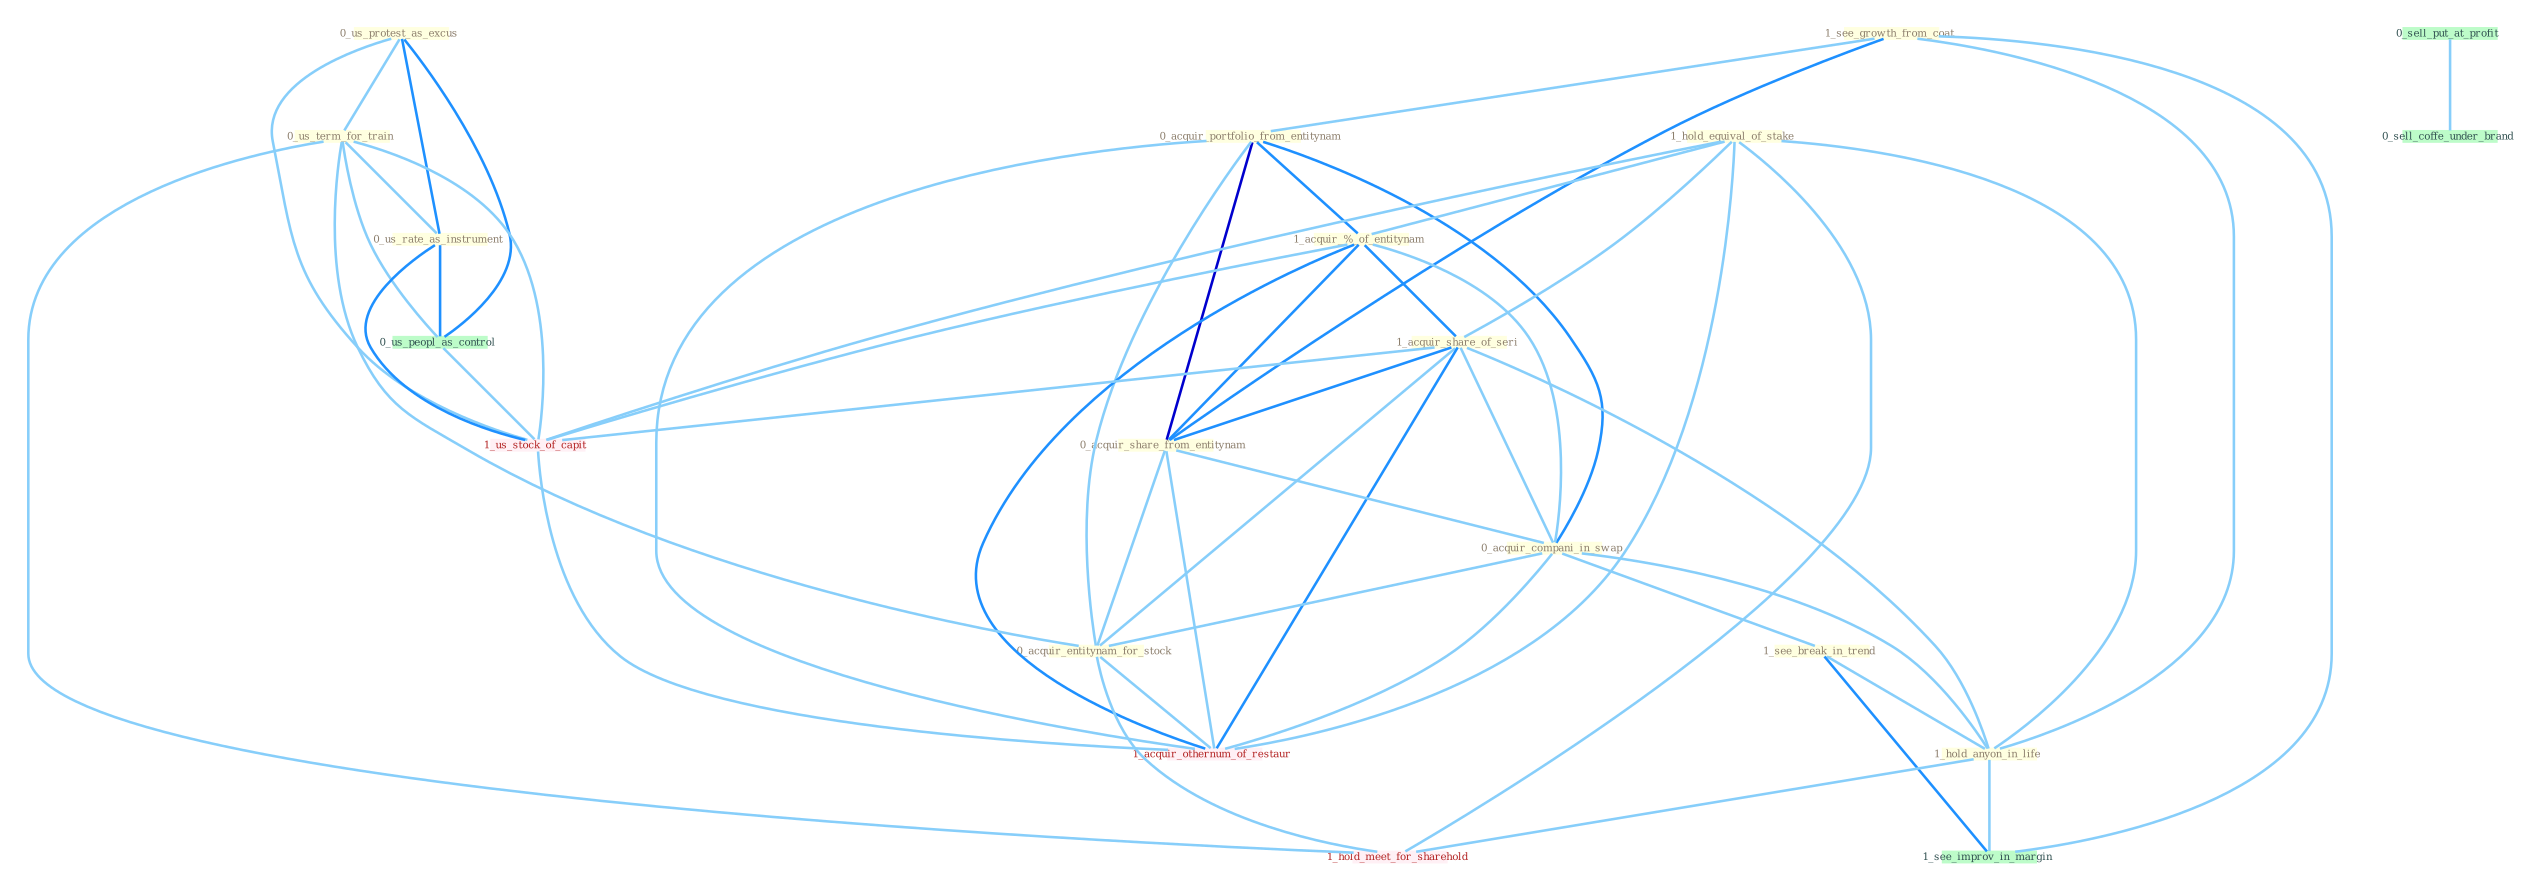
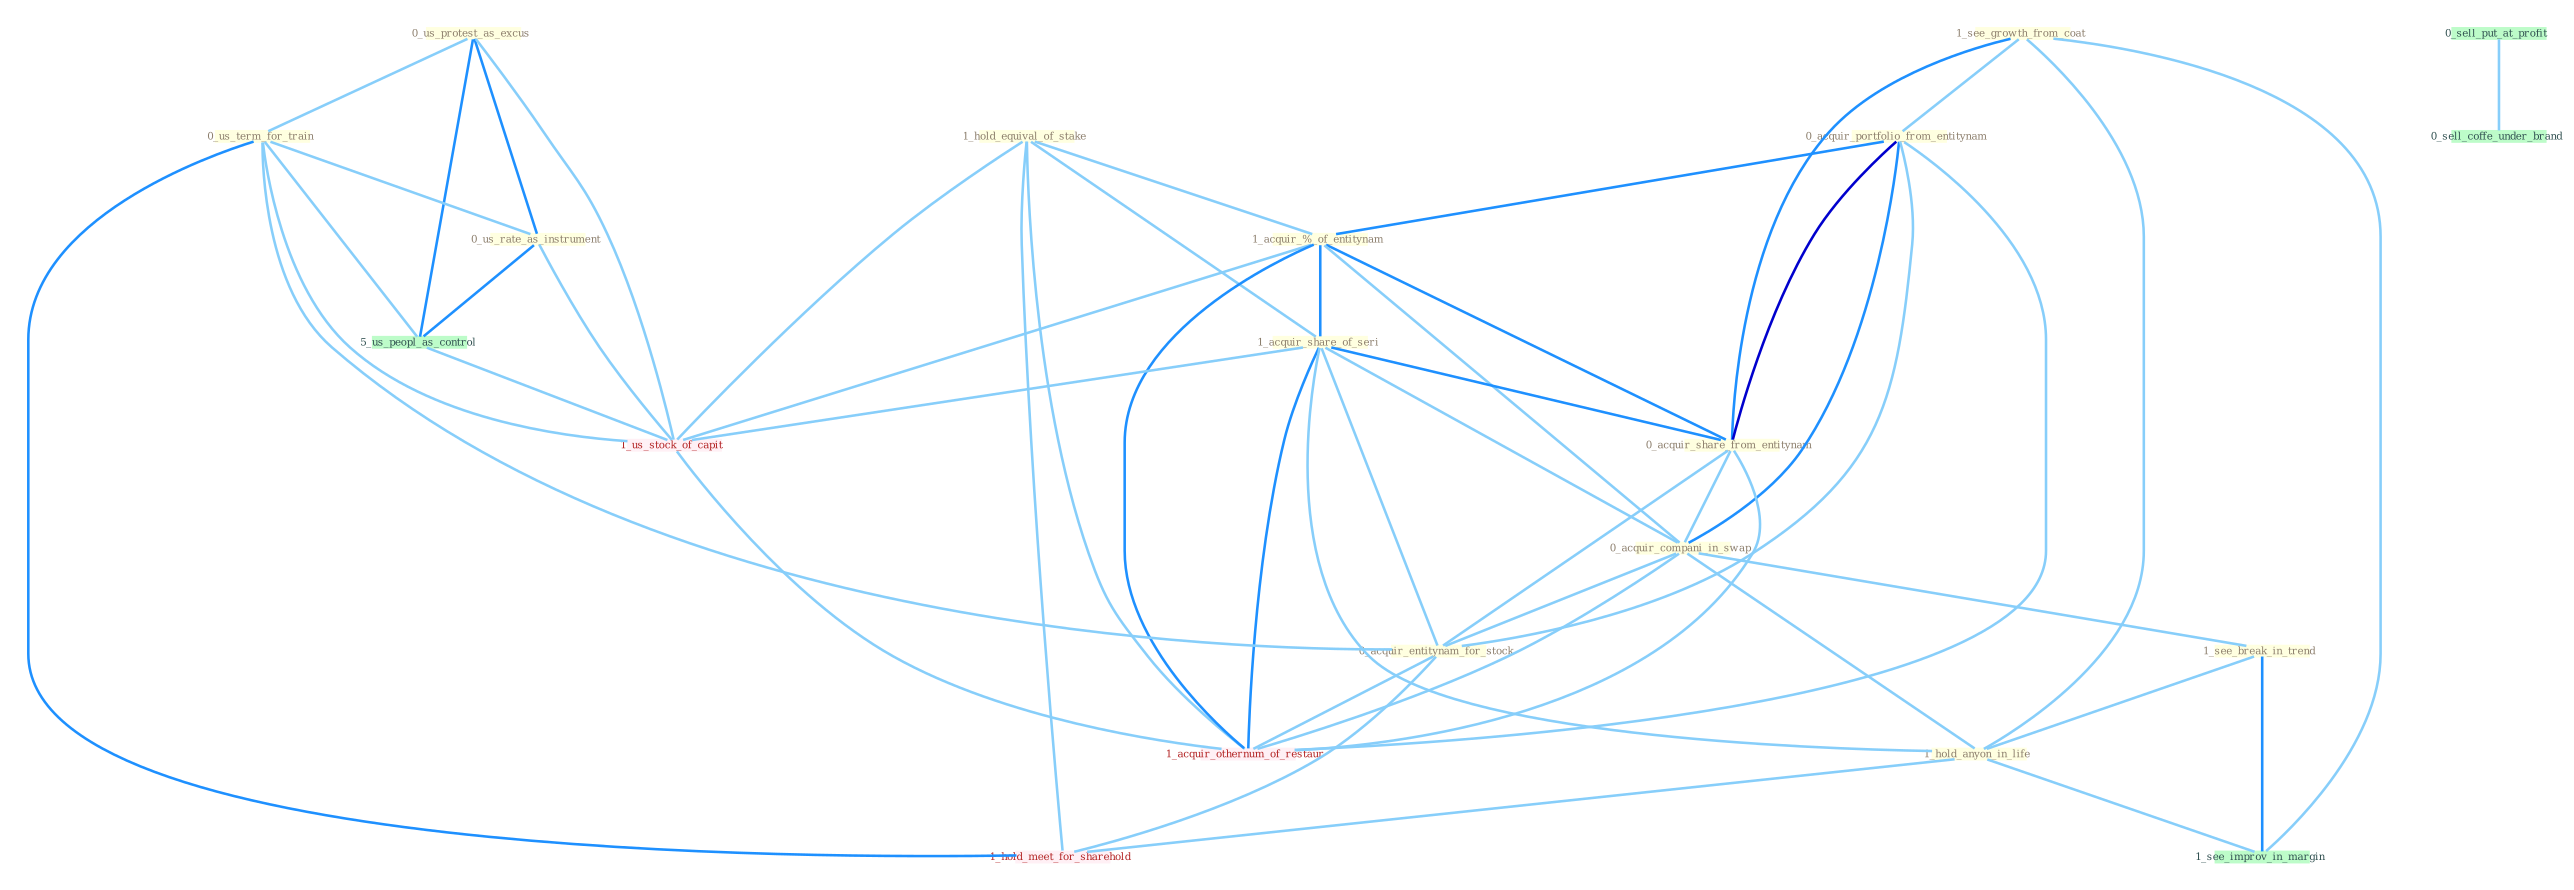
edge "0_us_rate_as_instrument" -- "1_us_stock_of_capit": color #1e90ff -> #87cefa
node "0_us_peopl_as_control": label "0_us_peopl_as_control" -> "5_us_peopl_as_control"
edge "1_hold_equival_of_stake" -- "1_hold_anyon_in_life": removed
edge "0_us_term_for_train" -- "1_hold_meet_for_sharehold": color #87cefa -> #1e90ff
